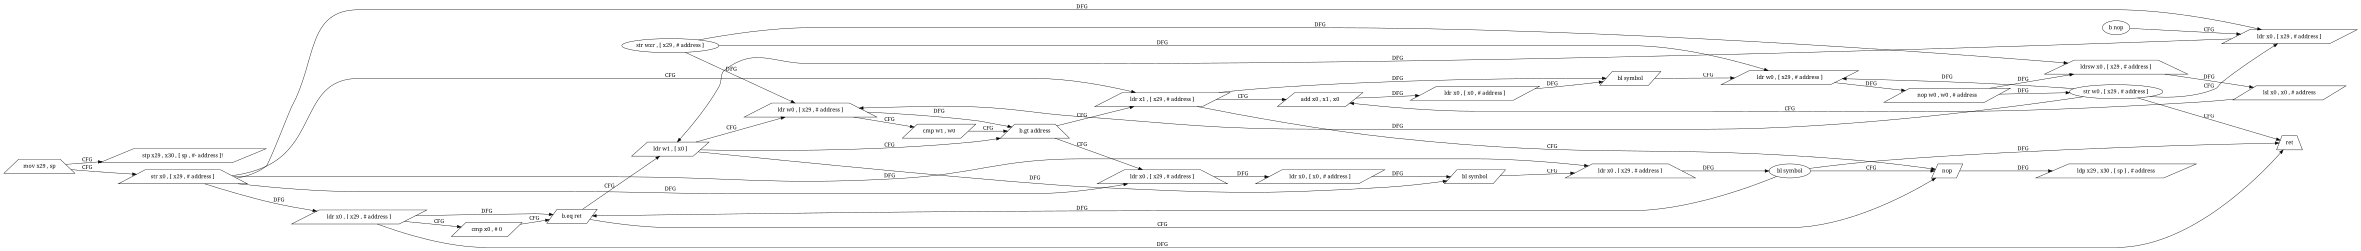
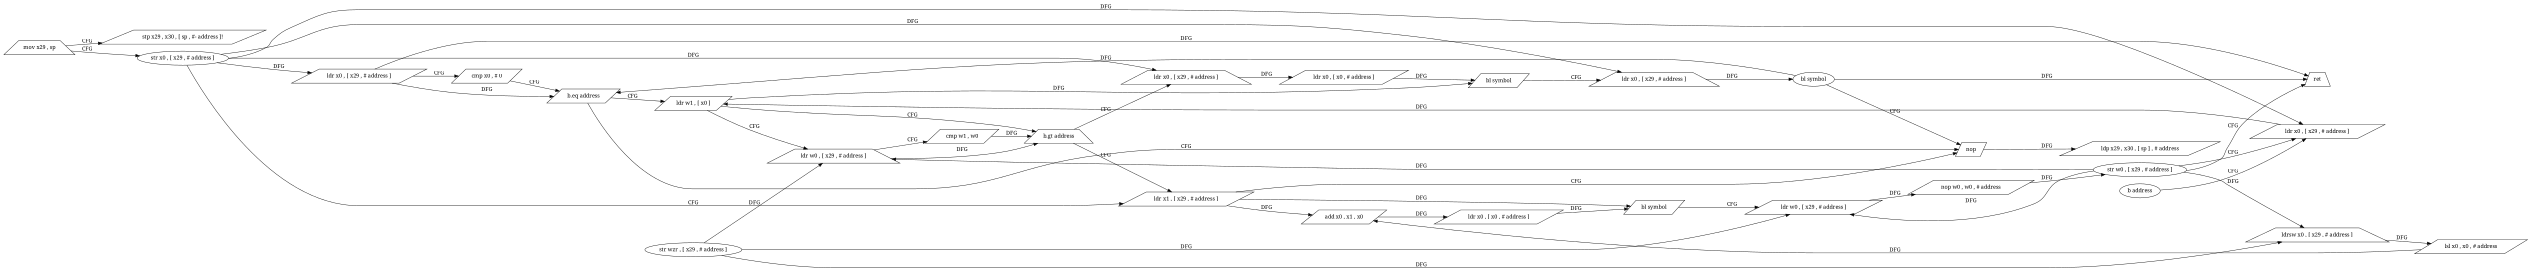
node "b nop": label "b nop" -> "b address"
edge "nop w0 , w0 , # address" -> "ldrsw x0 , [ x29 , # address ]": now "str w0 , [ x29 , # address ]" -> "ldrsw x0 , [ x29 , # address ]"
edge "ldr x1 , [ x29 , # address ]" -> "add x0 , x1 , x0": label "CFG" -> "DFG"
edge "lsl x0 , x0 , # address" -> "add x0 , x1 , x0": label "CFG" -> "DFG"
edge "cmp w1 , w0" -> "b.gt address": label "CFG" -> "DFG"
node "str x0 , [ x29 , # address ]": shape trapezium -> ellipse
node "b.eq ret": label "b.eq ret" -> "b.eq address"
